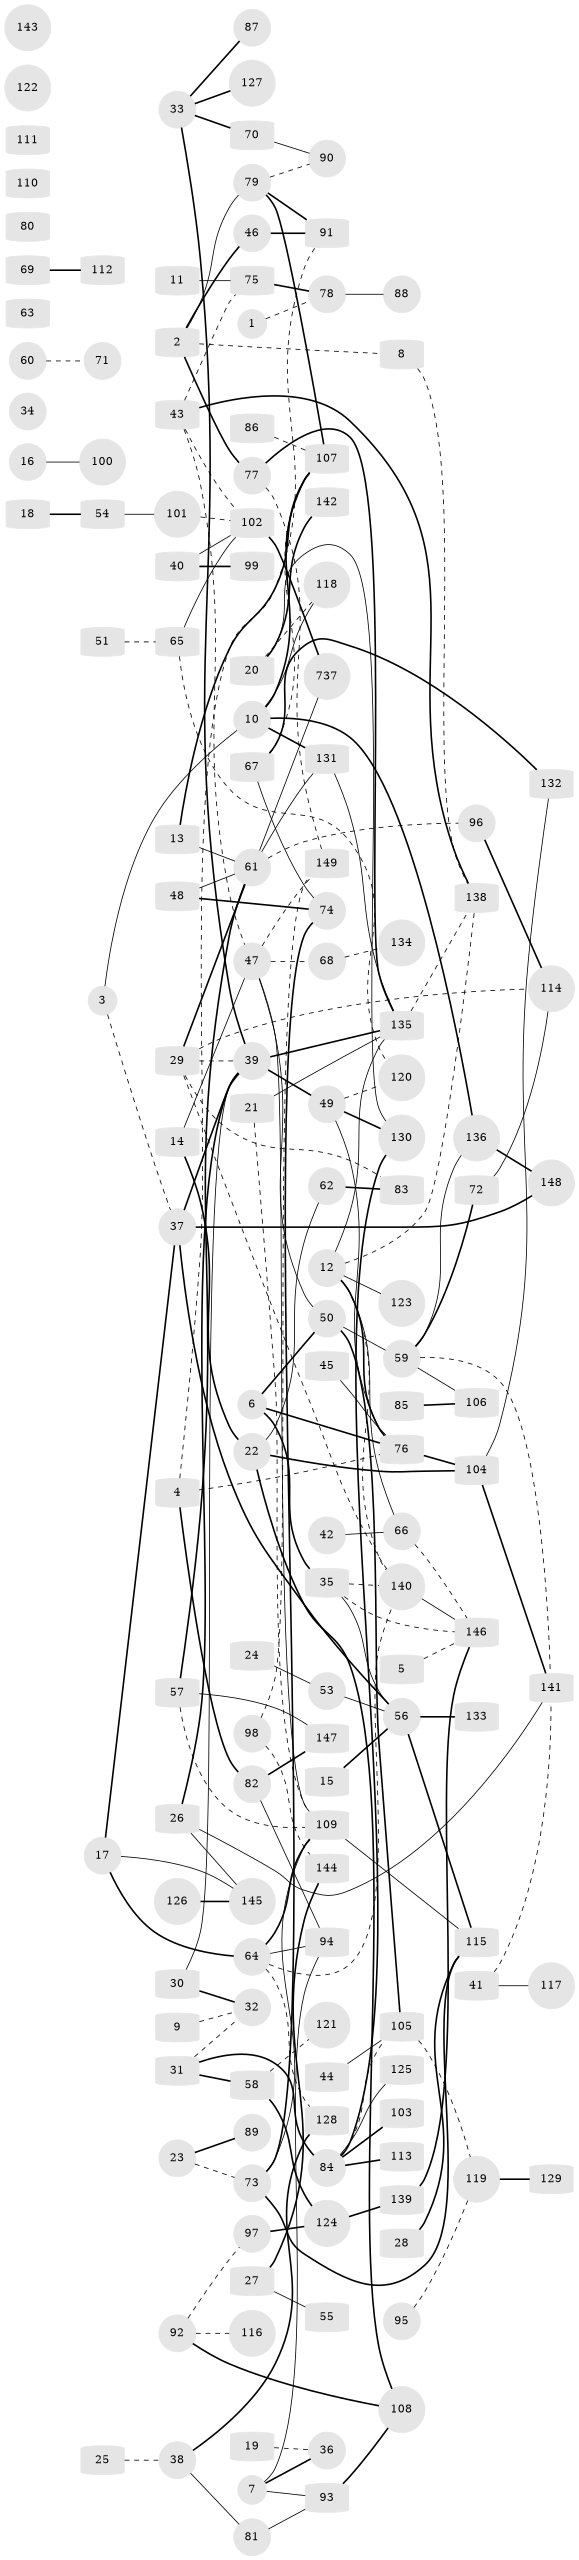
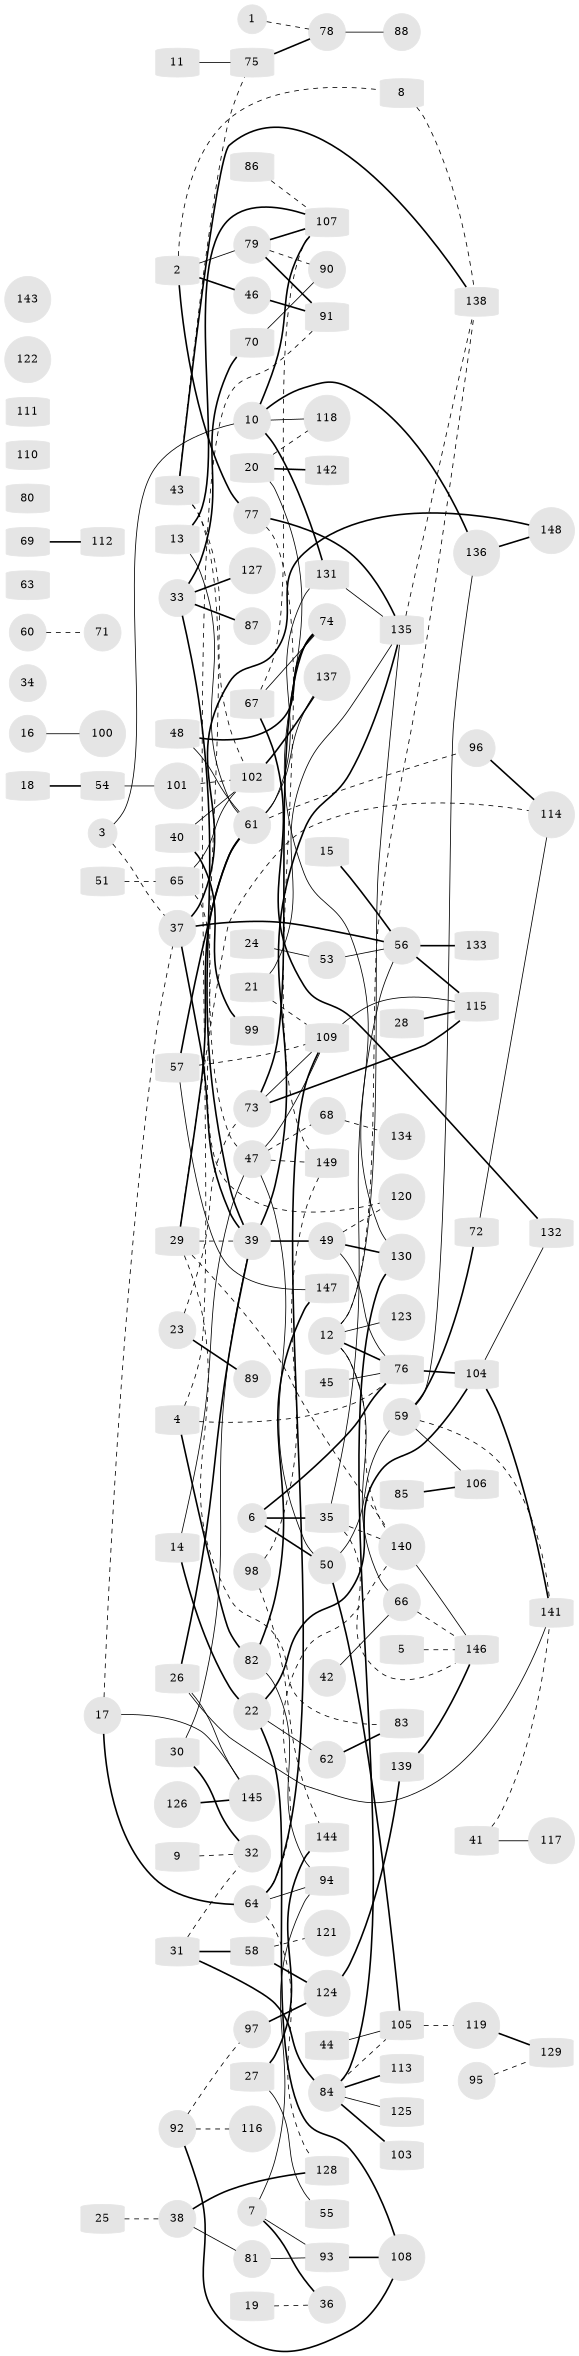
node "737": label "737" -> "137"
edge "37" -- "17": style bold -> dashed
edge "119" -- "95": now "129" -- "95"
